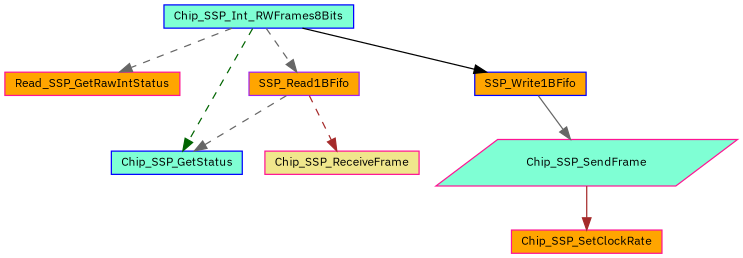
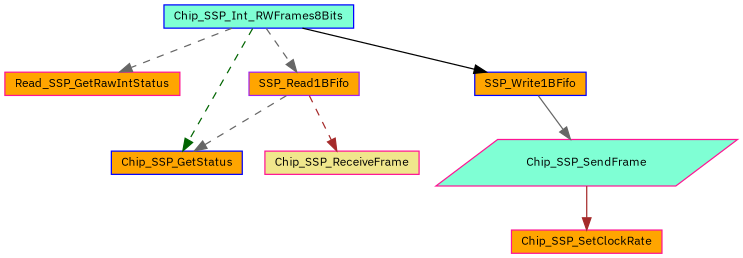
node "Chip_SSP_GetStatus": fillcolor aquamarine -> orange
